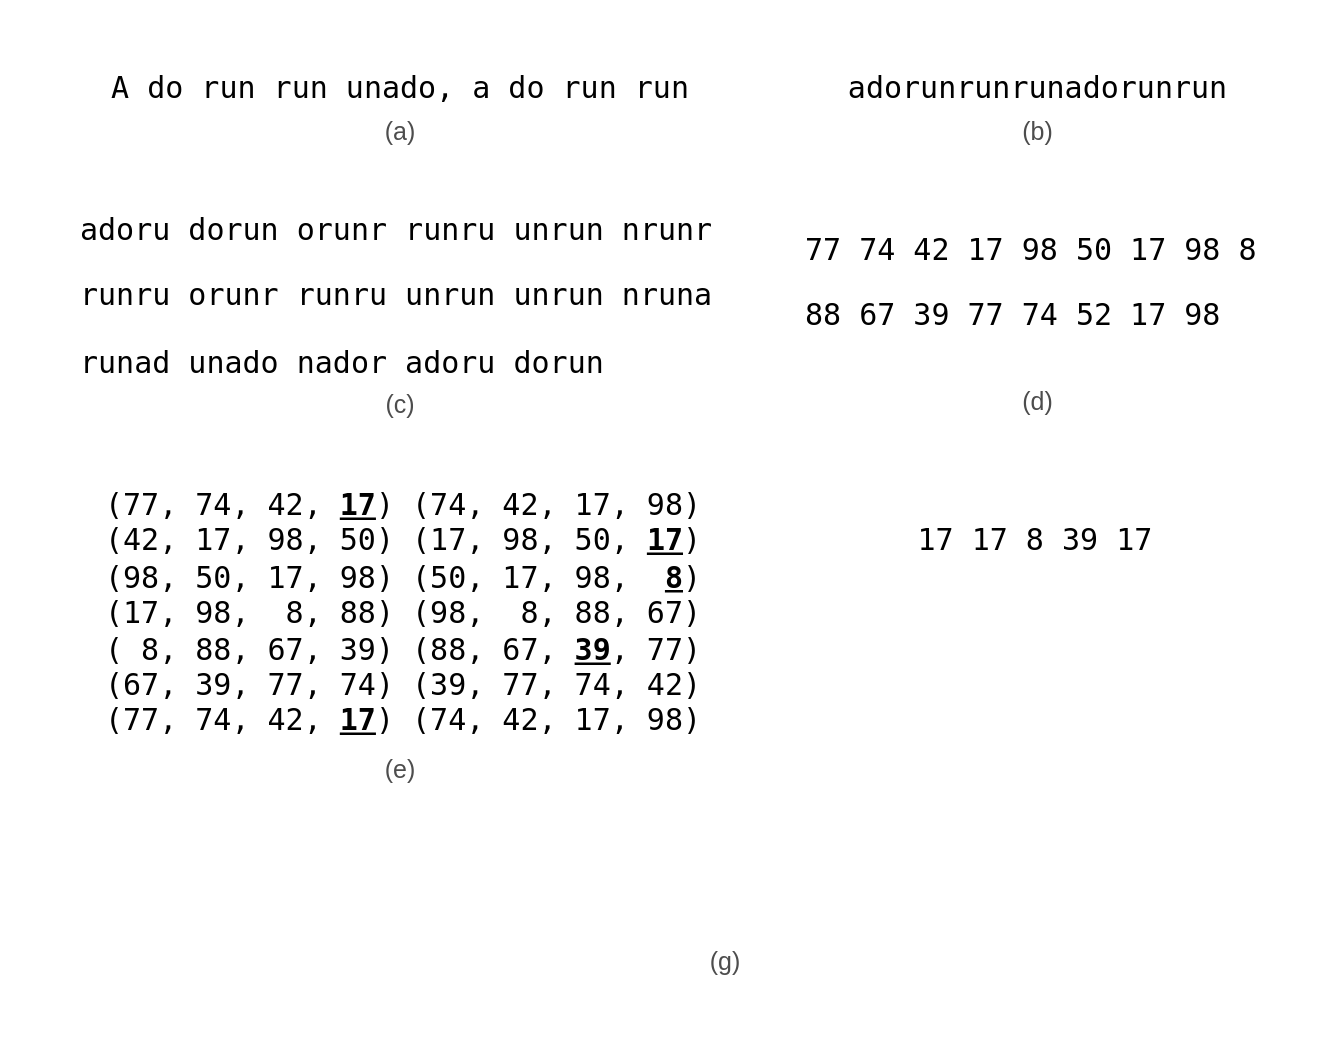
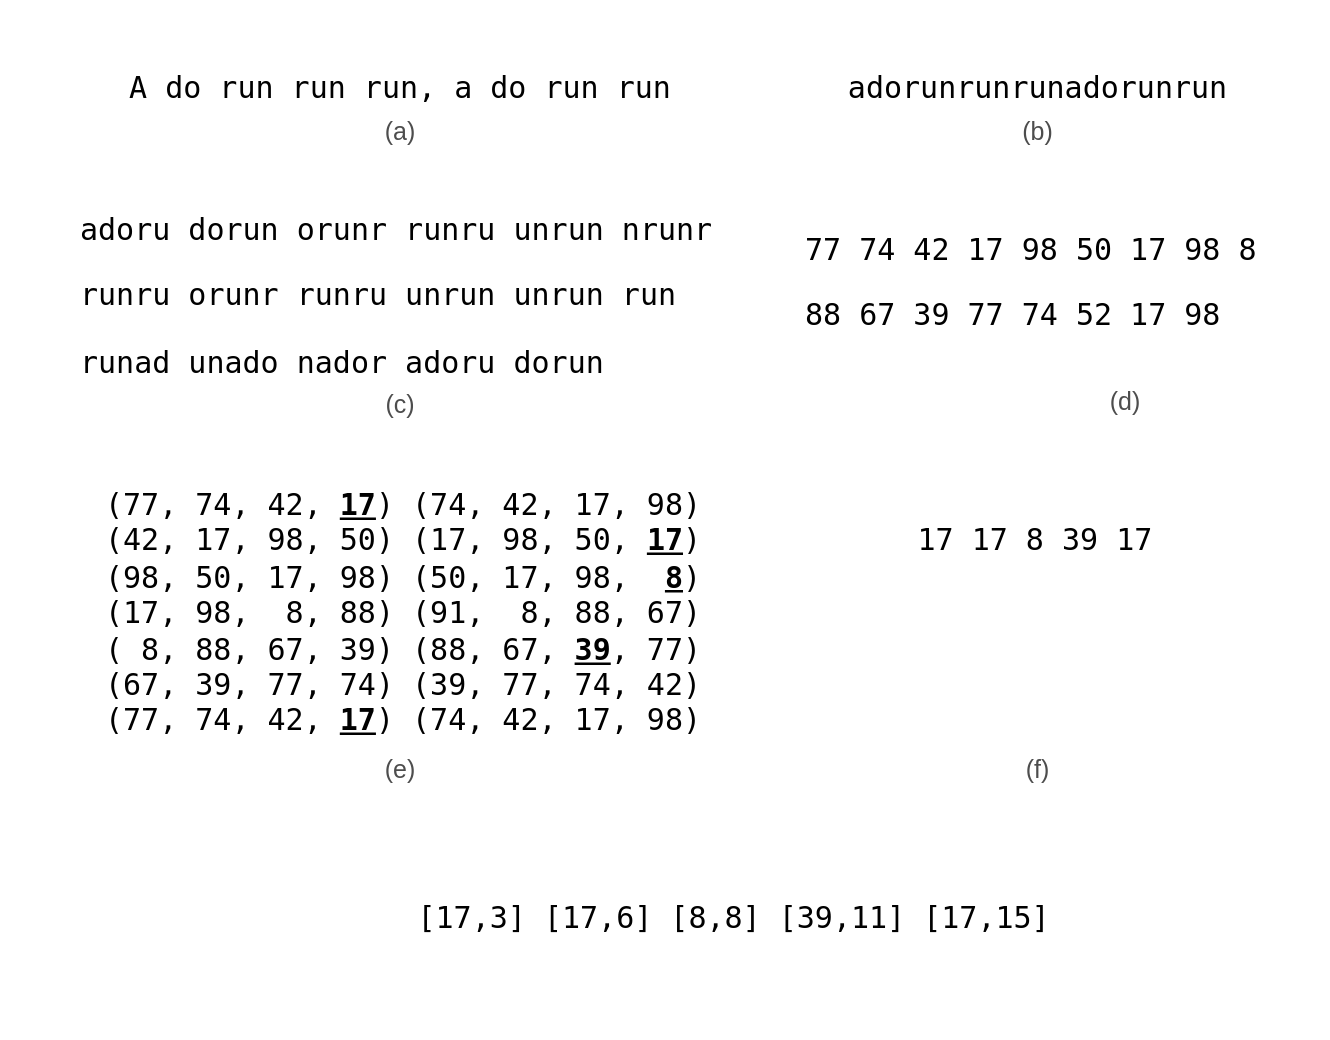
node "A do run run unado, a do run run": label "A do run run unado, a do run run" -> "A do run run run, a do run run"
node "adoru dorun orunr runru unrun nrunr runru orunr runru unrun unrun nruna runad unado nador adoru dorun": label "adoru dorun orunr runru unrun nrunr runru orunr runru unrun unrun nruna runad unado nador adoru dorun" -> "adoru dorun orunr runru unrun nrunr runru orunr runru unrun unrun run runad unado nador adoru dorun"
node "(d)": moved (1039, 404) -> (1126, 404)
node "(77, 74, 42, 17) (74, 42, 17, 98) (42, 17, 98, 50) (17, 98, 50, 17) (98, 50, 17, 98) (50, 17, 98, 8) (17, 98, 8, 88) (98, 8, 88, 67) ( 8, 88, 67, 39) (88, 67, 39, 77) (67, 39, 77, 74) (39, 77, 74, 42) (77, 74, 42, 17) (74, 42, 17, 98)": label "(77, 74, 42, 17) (74, 42, 17, 98) (42, 17, 98, 50) (17, 98, 50, 17) (98, 50, 17, 98) (50, 17, 98, 8) (17, 98, 8, 88) (98, 8, 88, 67) ( 8, 88, 67, 39) (88, 67, 39, 77) (67, 39, 77, 74) (39, 77, 74, 42) (77, 74, 42, 17) (74, 42, 17, 98)" -> "(77, 74, 42, 17) (74, 42, 17, 98) (42, 17, 98, 50) (17, 98, 50, 17) (98, 50, 17, 98) (50, 17, 98, 8) (17, 98, 8, 88) (91, 8, 88, 67) ( 8, 88, 67, 39) (88, 67, 39, 77) (67, 39, 77, 74) (39, 77, 74, 42) (77, 74, 42, 17) (74, 42, 17, 98)"
node "(f)": added
node "[17,3] [17,6] [8,8] [39,11] [17,15]": added
node "(g)": removed
